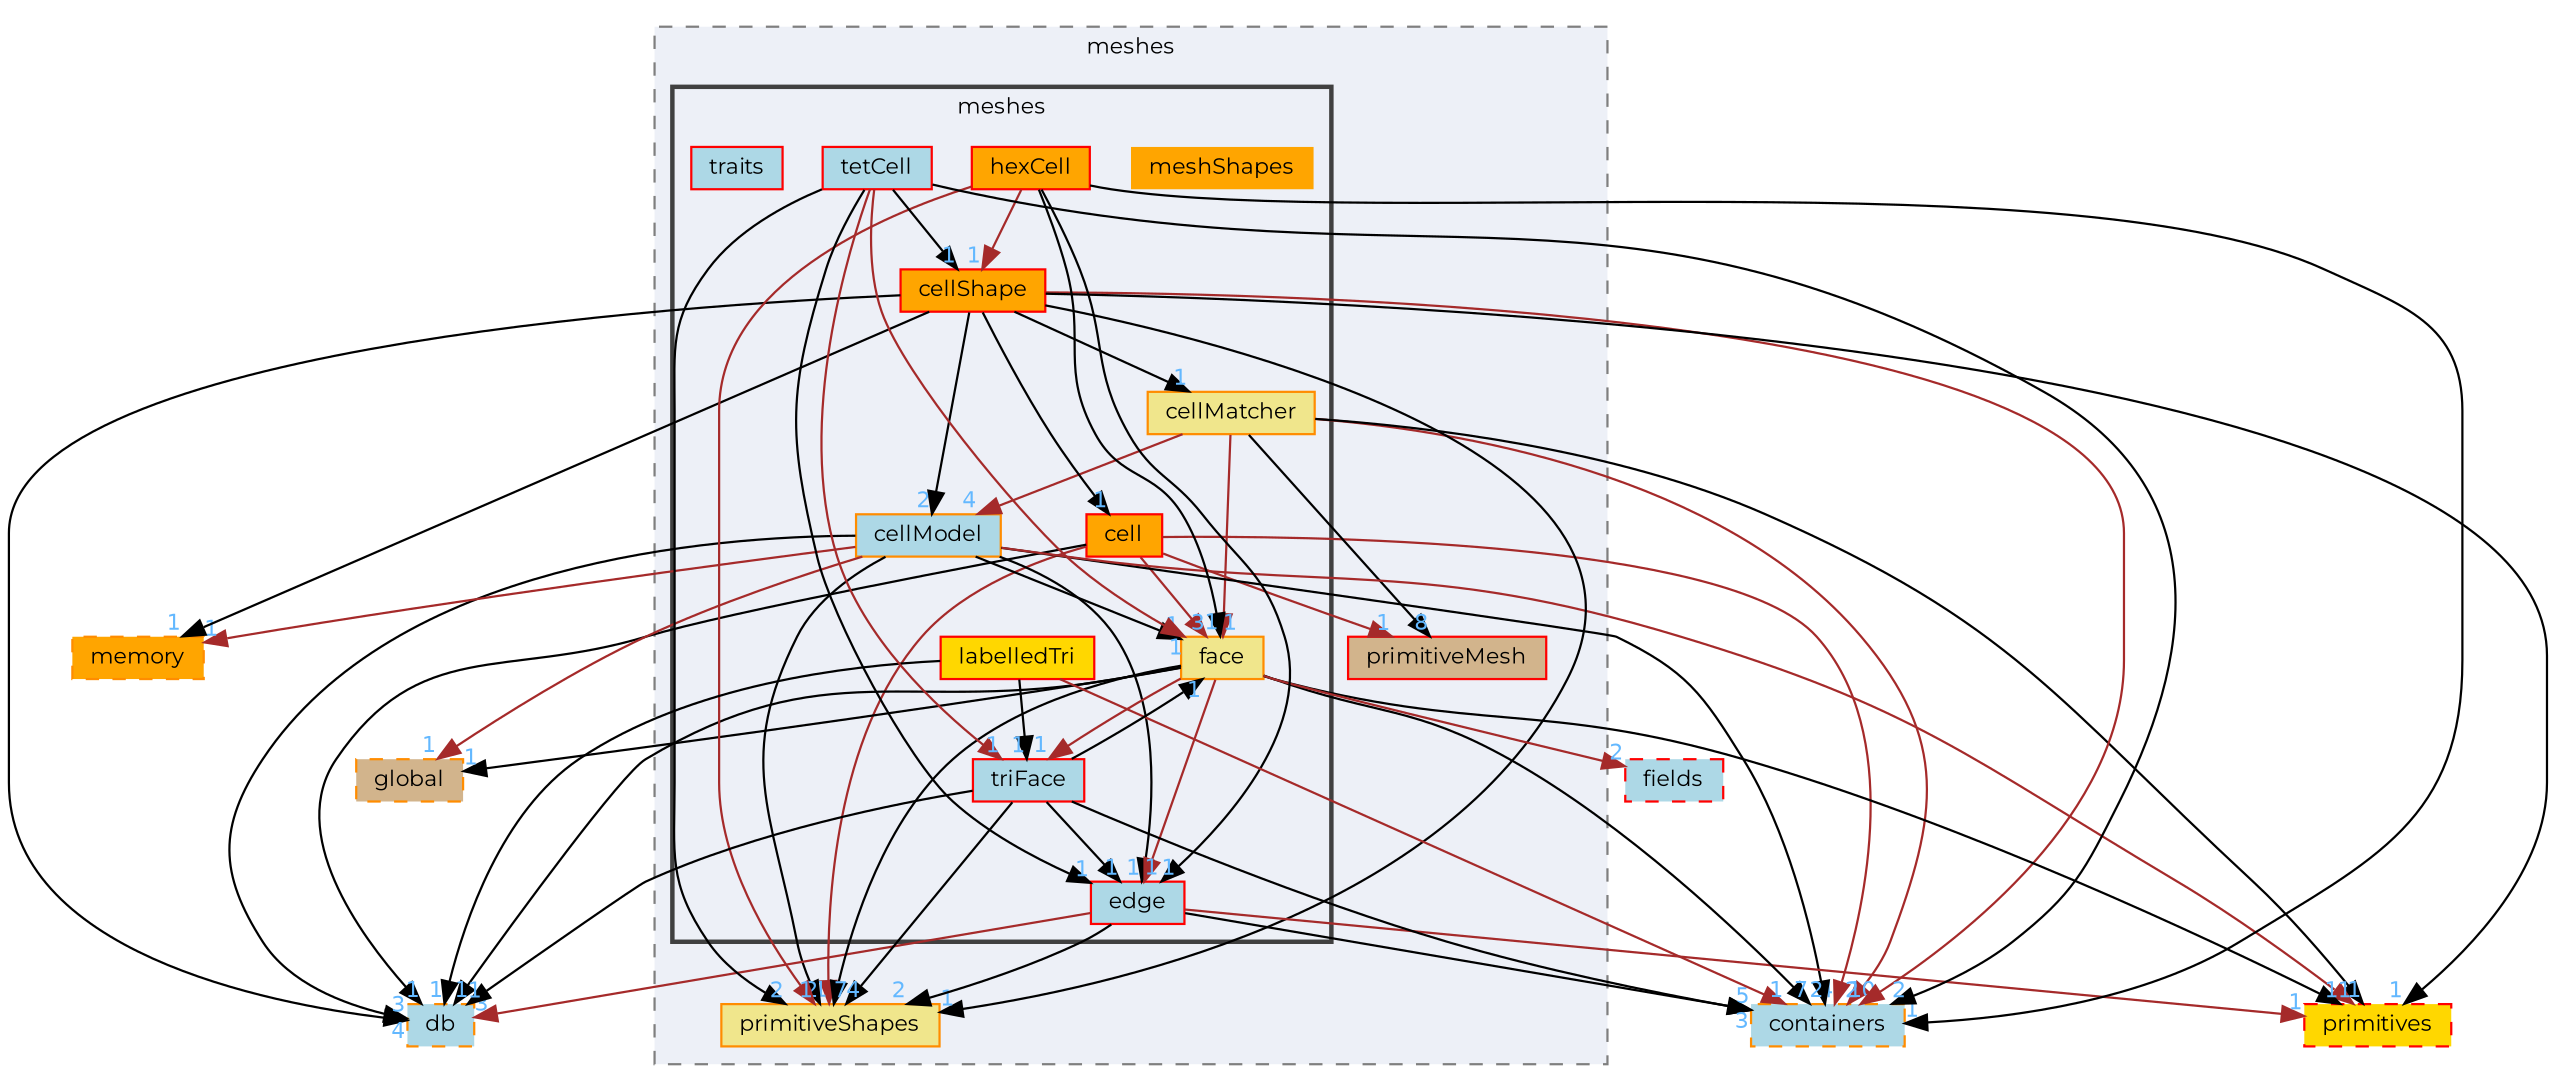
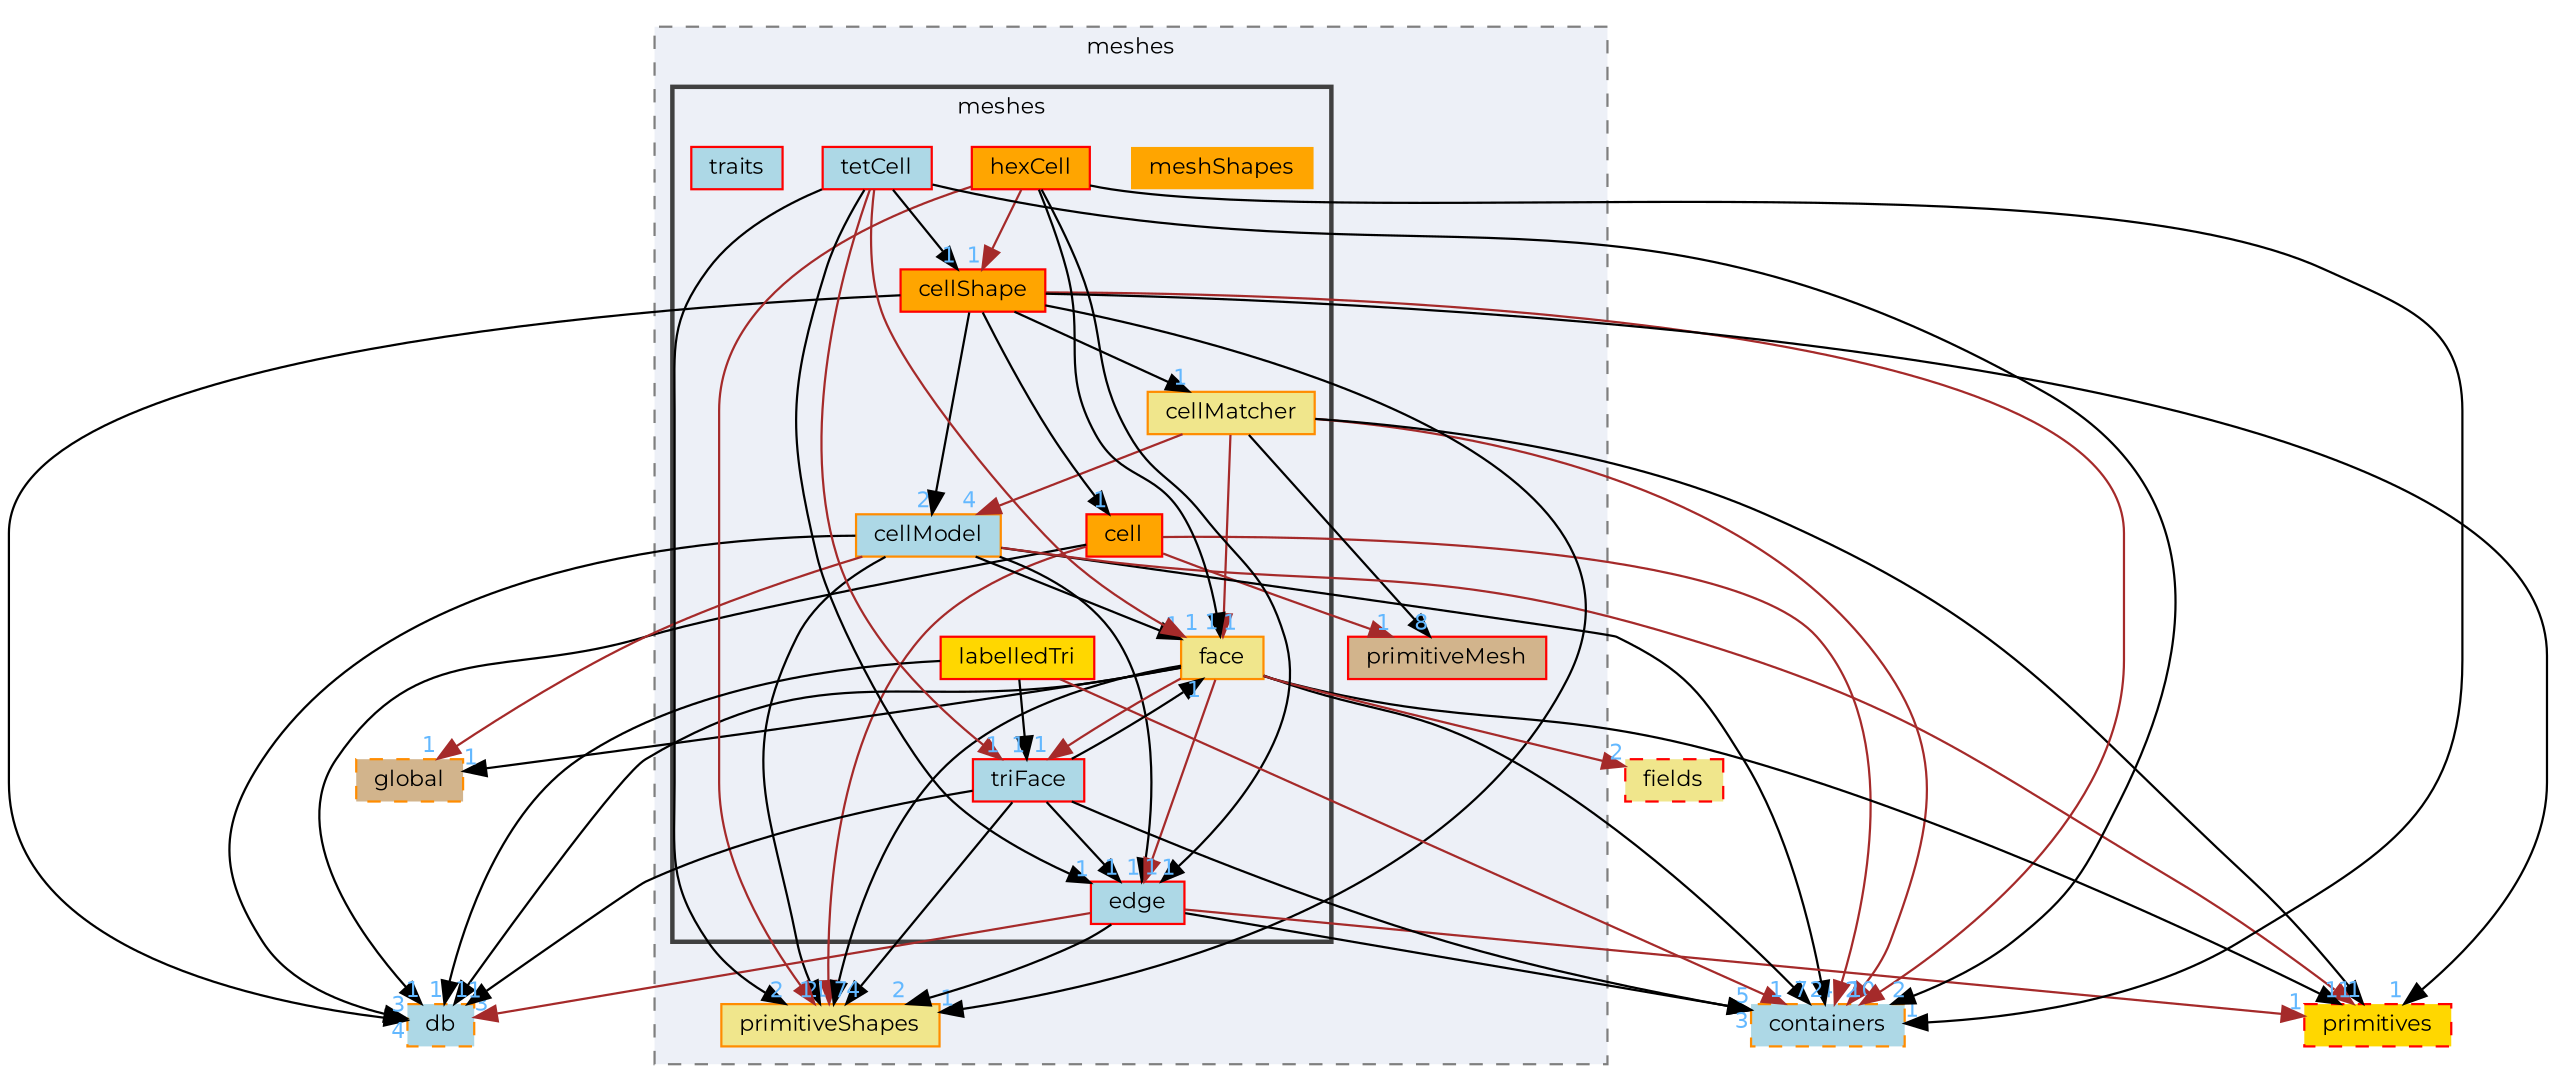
edge "cell" -> "face": removed
node "memory": removed
node "fields": fillcolor lightblue -> khaki
